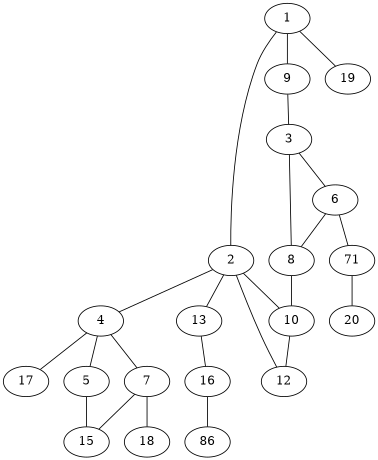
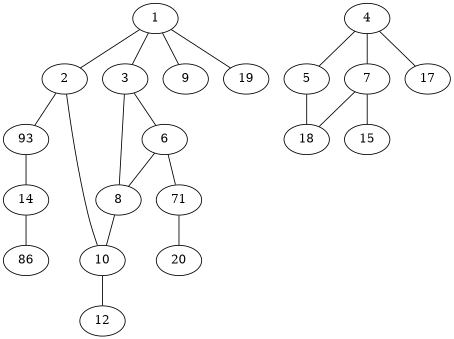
edge "9" -- "3": now "1" -- "3"
edge "2" -- "4": removed
node "13": label "13" -> "93"
edge "2" -- "12": removed
node "16": label "16" -> "14"
edge "5" -- "15": now "5" -- "18"
